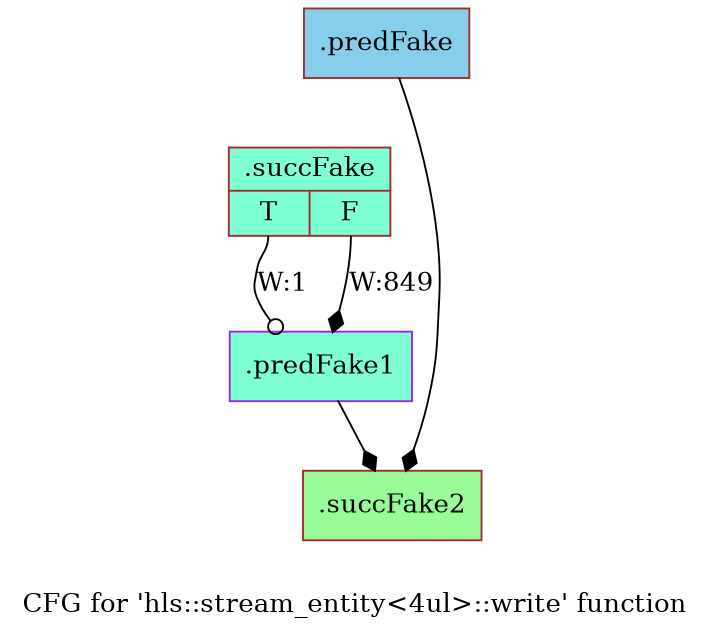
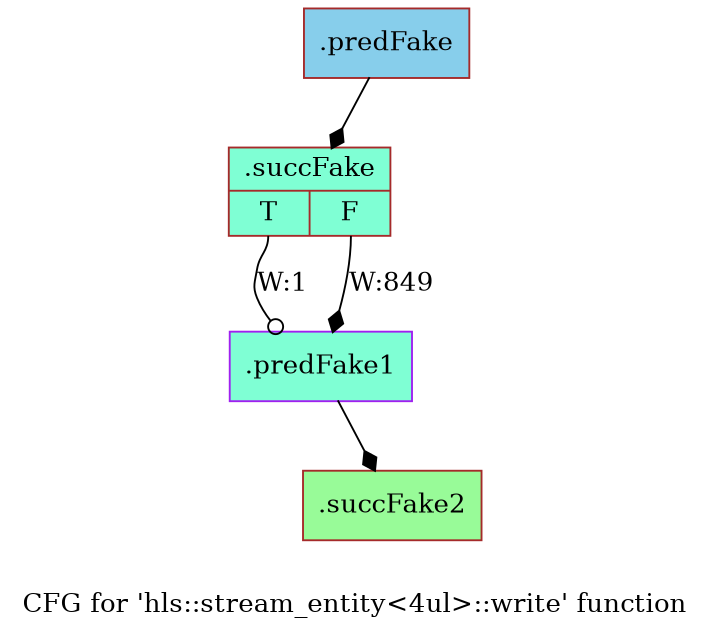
edge ".predFake" -> ".succFake2": now ".predFake" -> ".succFake"
